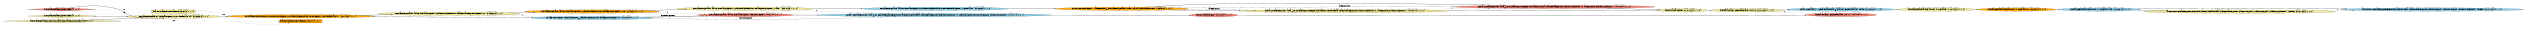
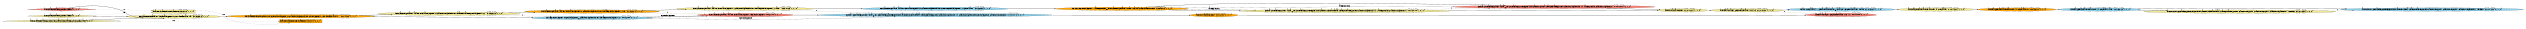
node "assertTrue(actual.isPresent())@@@8@@@['0', '0', '1']": fillcolor salmon -> orange
